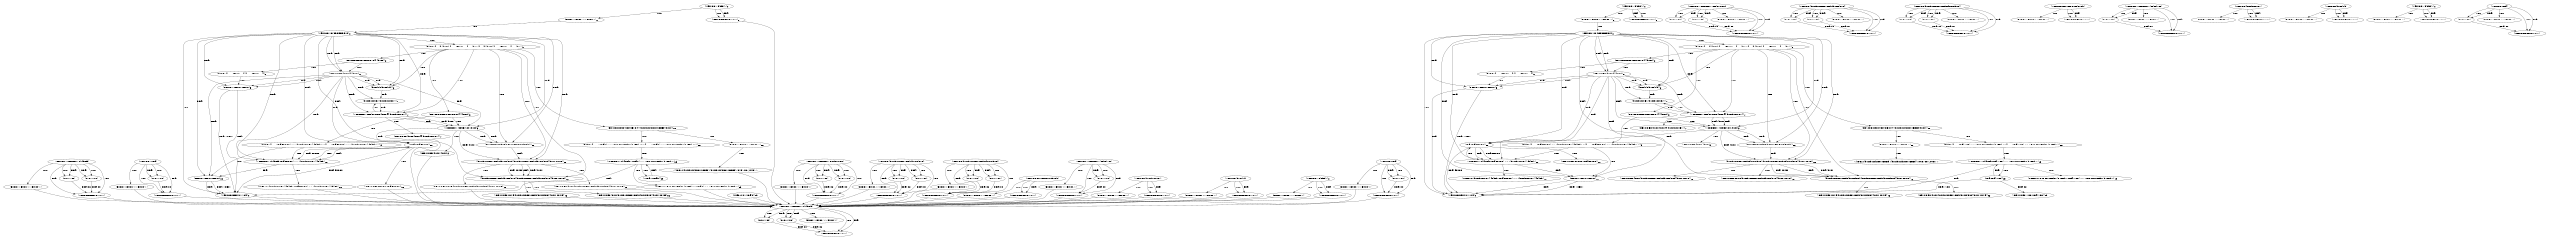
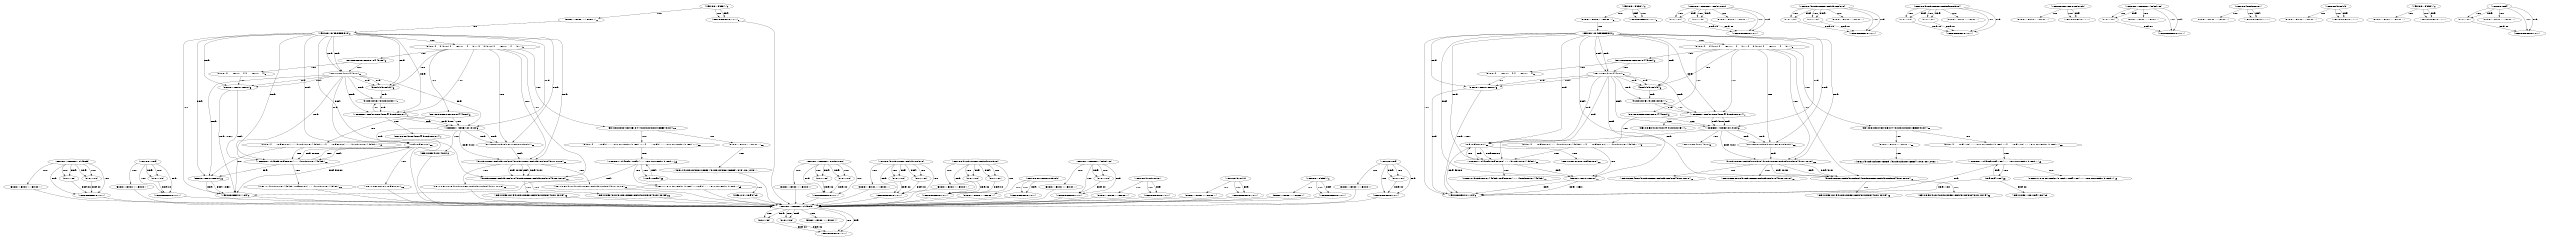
edge "(VLOG,VLOG(1))" -> "(LITERAL,1,VLOG(1))": added, label "AST:"
